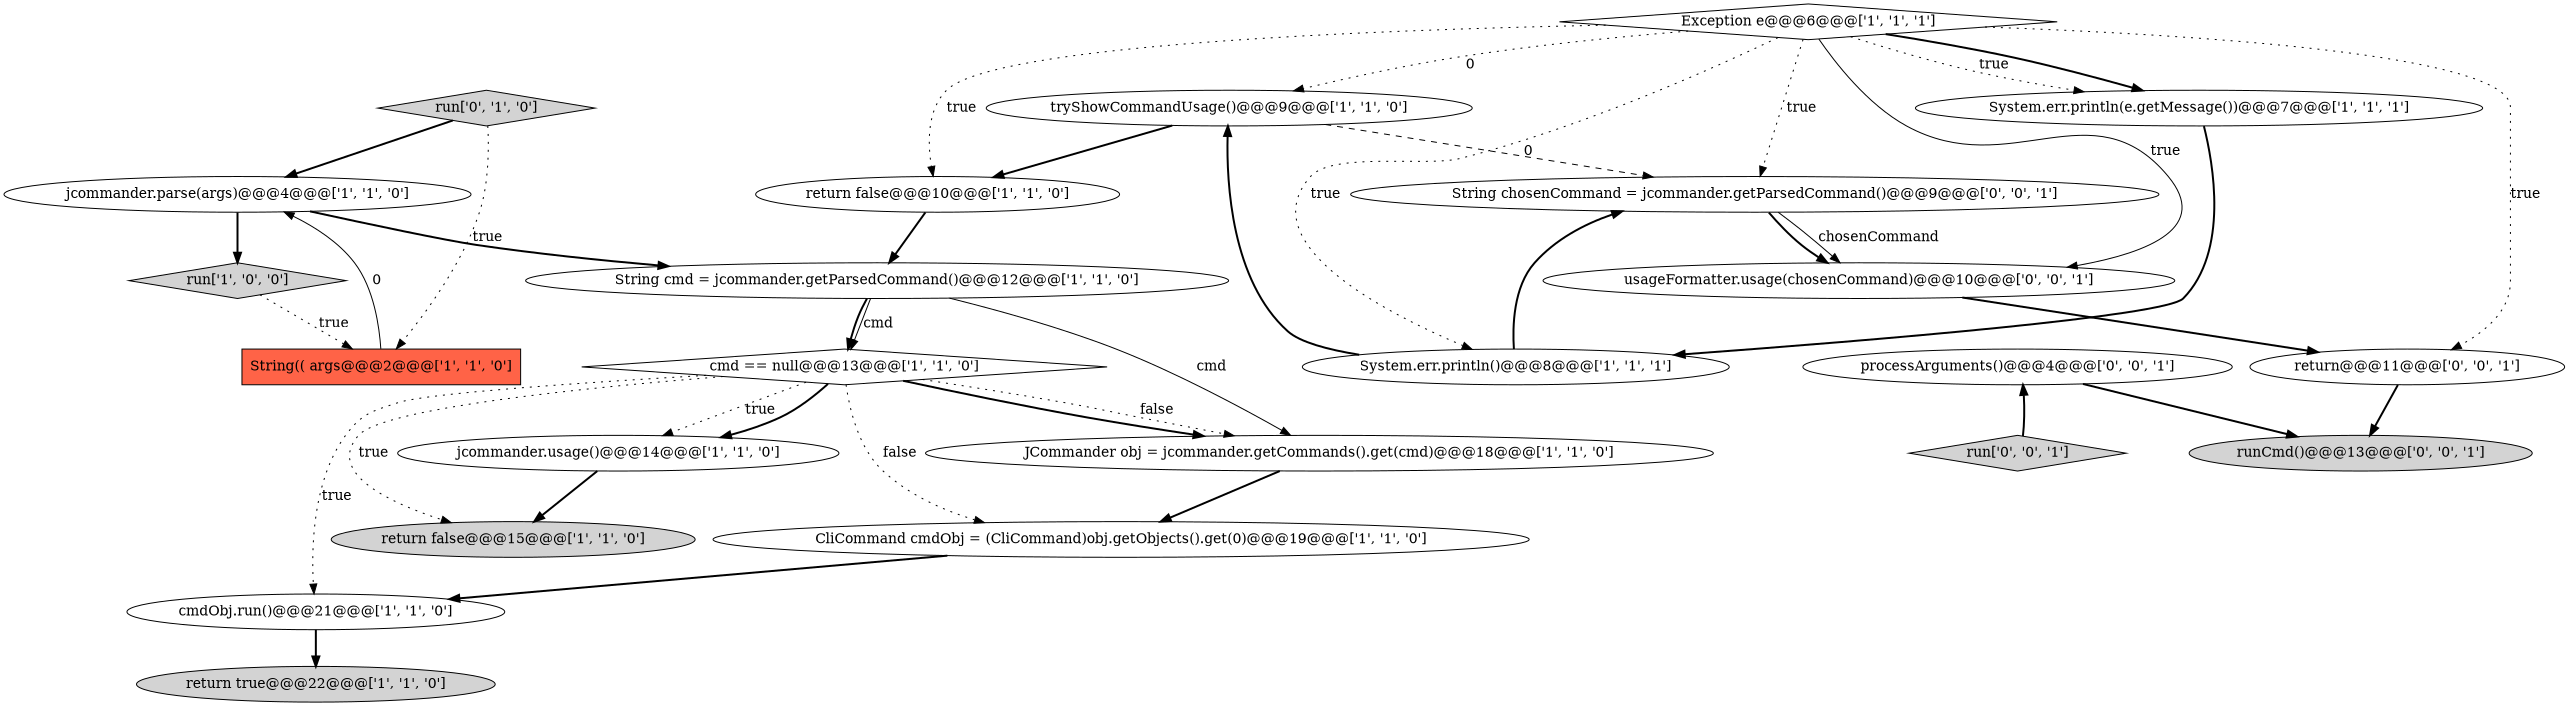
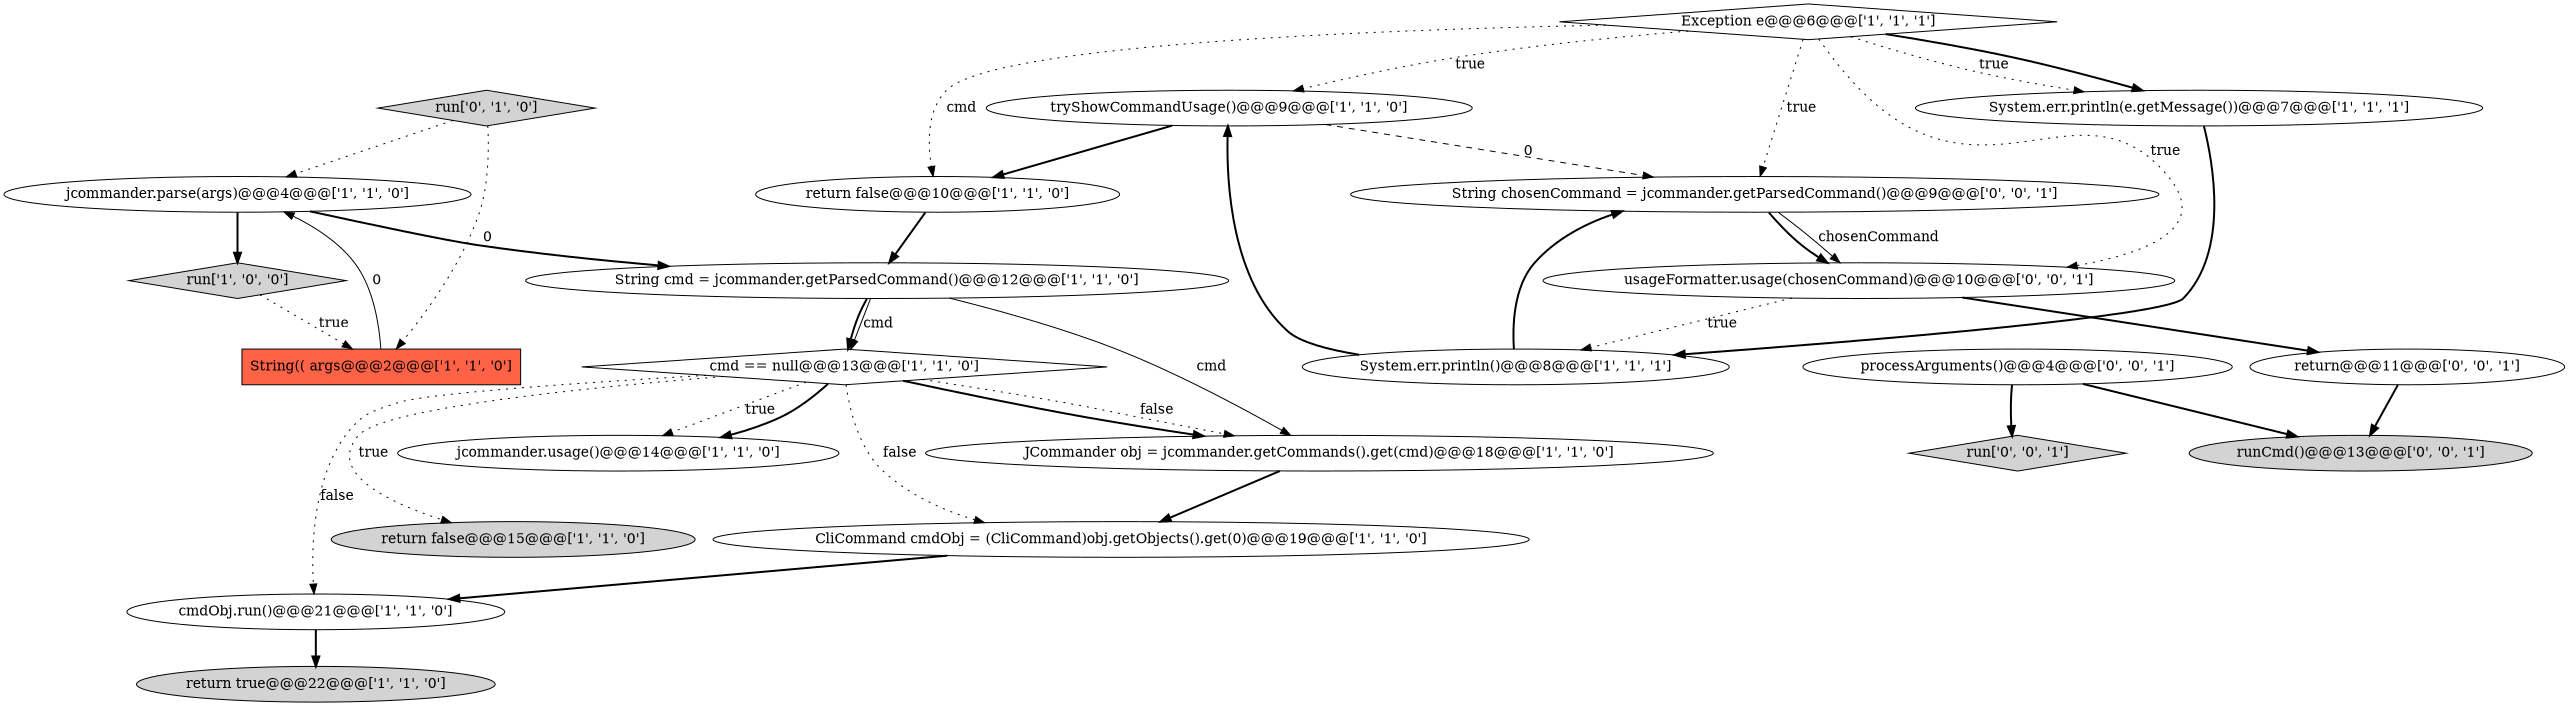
edge "Exception e@@@6@@@['1', '1', '1']" -> "return@@@11@@@['0', '0', '1']": removed, label "true"
edge "Exception e@@@6@@@['1', '1', '1']" -> "tryShowCommandUsage()@@@9@@@['1', '1', '0']": label "0" -> "true"
edge "Exception e@@@6@@@['1', '1', '1']" -> "return false@@@10@@@['1', '1', '0']": label "true" -> "cmd"
edge "Exception e@@@6@@@['1', '1', '1']" -> "usageFormatter.usage(chosenCommand)@@@10@@@['0', '0', '1']": style solid -> dotted
edge "run['0', '1', '0']" -> "jcommander.parse(args)@@@4@@@['1', '1', '0']": style bold -> dotted
edge "Exception e@@@6@@@['1', '1', '1']" -> "System.err.println()@@@8@@@['1', '1', '1']": now "usageFormatter.usage(chosenCommand)@@@10@@@['0', '0', '1']" -> "System.err.println()@@@8@@@['1', '1', '1']"
edge "run['0', '1', '0']" -> "String(( args@@@2@@@['1', '1', '0']": label "true" -> "0"
edge "run['0', '0', '1']" -> "processArguments()@@@4@@@['0', '0', '1']": reversed
edge "jcommander.usage()@@@14@@@['1', '1', '0']" -> "return false@@@15@@@['1', '1', '0']": removed
edge "cmd == null@@@13@@@['1', '1', '0']" -> "cmdObj.run()@@@21@@@['1', '1', '0']": label "true" -> "false"
